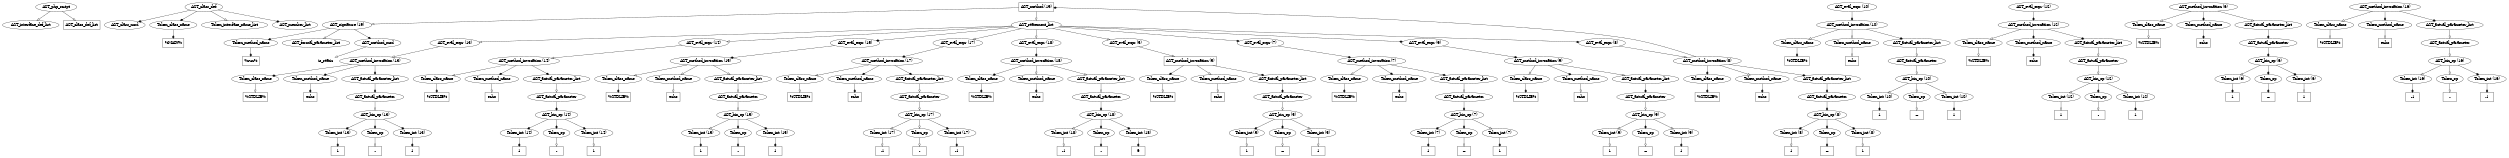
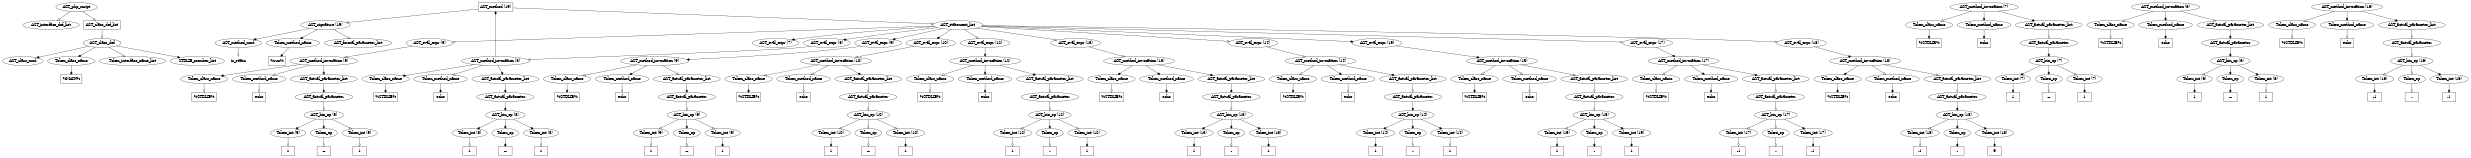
edge "AST_eval_expr (10)" -> "AST_method_invocation (10)": arrowhead diamond -> onormal
node "AST_member_list": label "AST_member_list" -> "STDLIB_member_list"
edge "AST_class_def_list" -> "AST_class_def": added
edge "AST_statement_list" -> "AST_eval_expr (10)": added
edge "AST_statement_list" -> "AST_eval_expr (12)": added
edge "AST_eval_expr (7)" -> "AST_method_invocation (7)": removed
node "AST_method_invocation (5)": shape box -> ellipse
